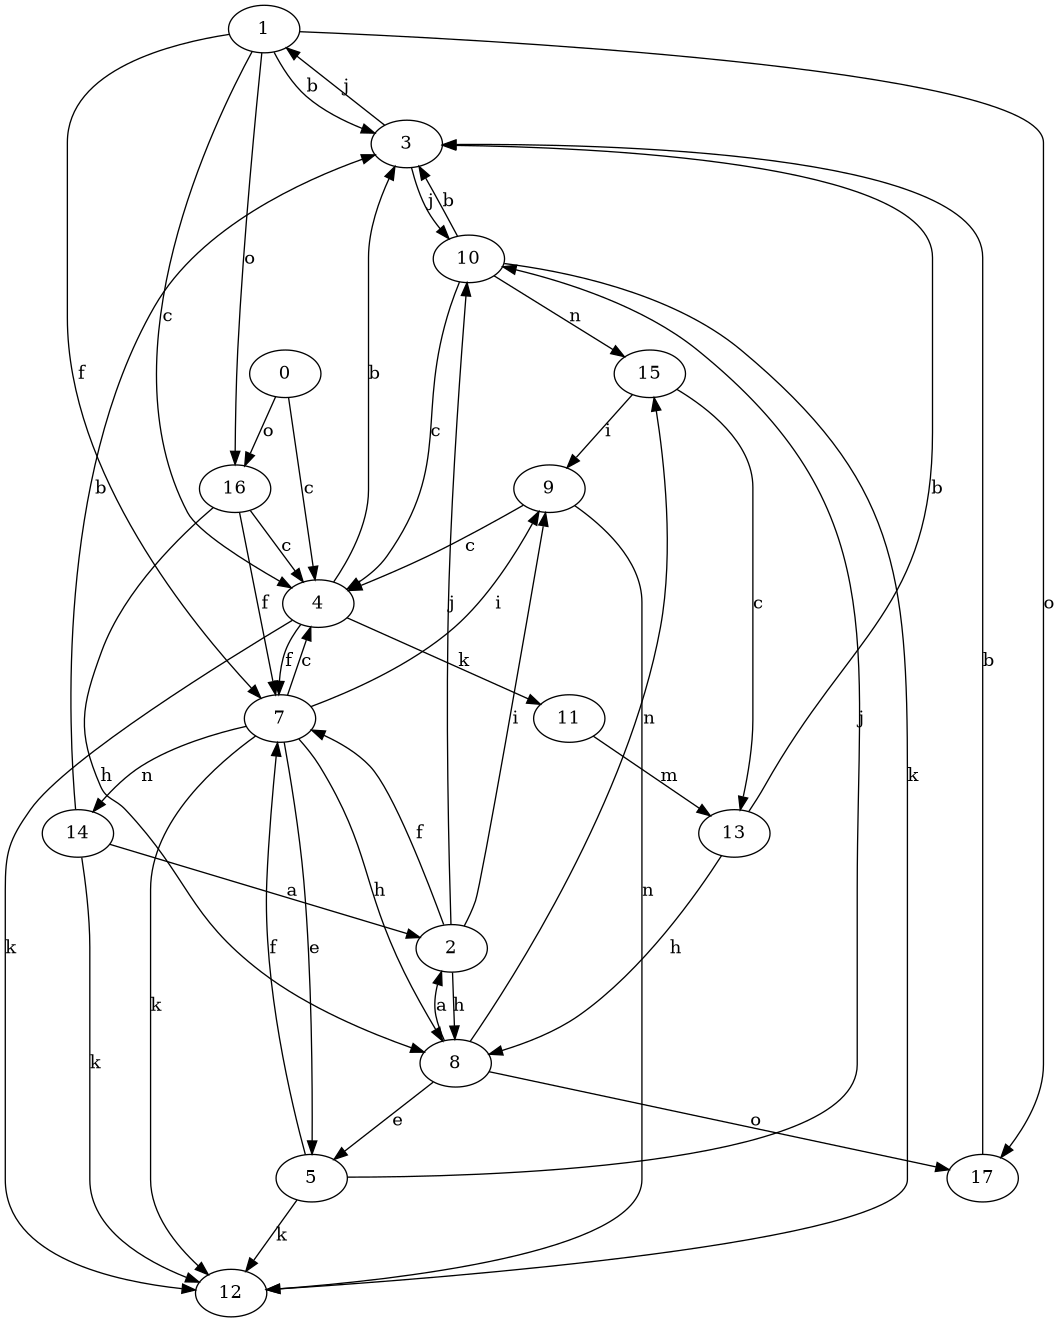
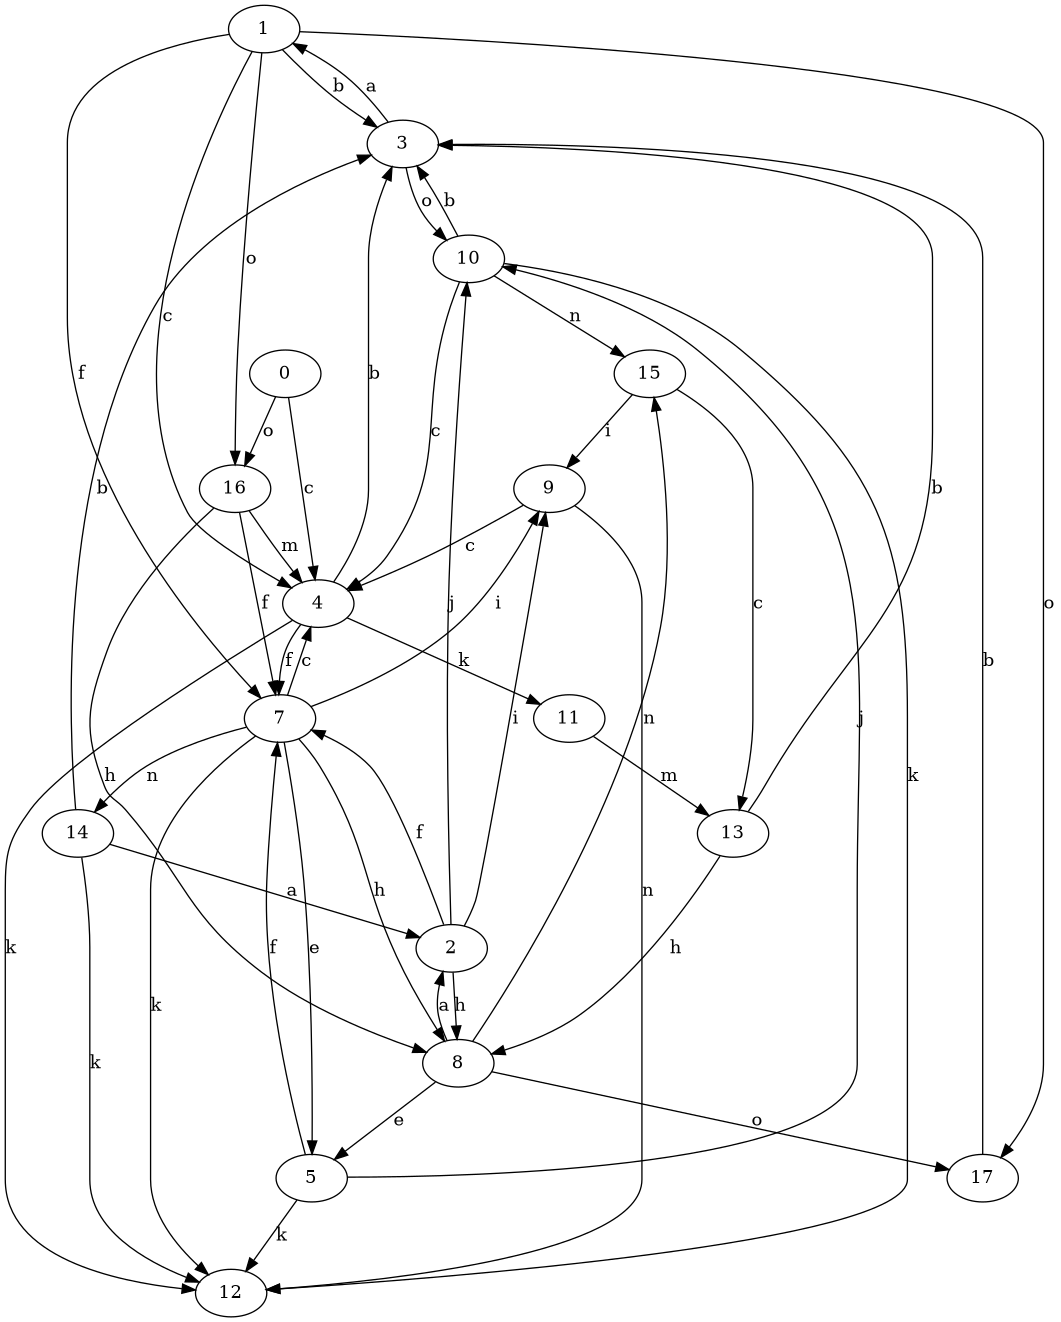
edge "3" -> "1": label "j" -> "a"
edge "3" -> "10": label "j" -> "o"
edge "16" -> "4": label "c" -> "m"
